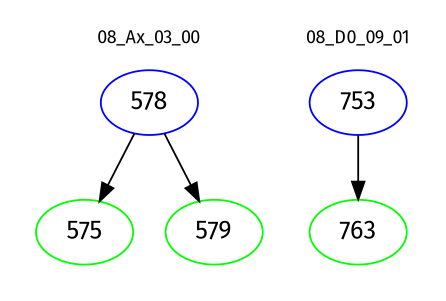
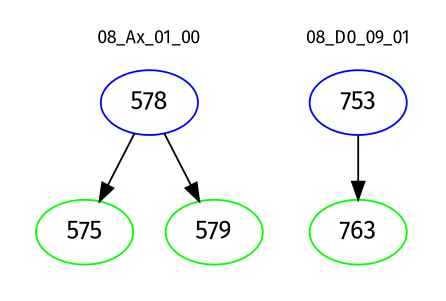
cluster "08_Ax_03_00": label "08_Ax_03_00" -> "08_Ax_01_00"
